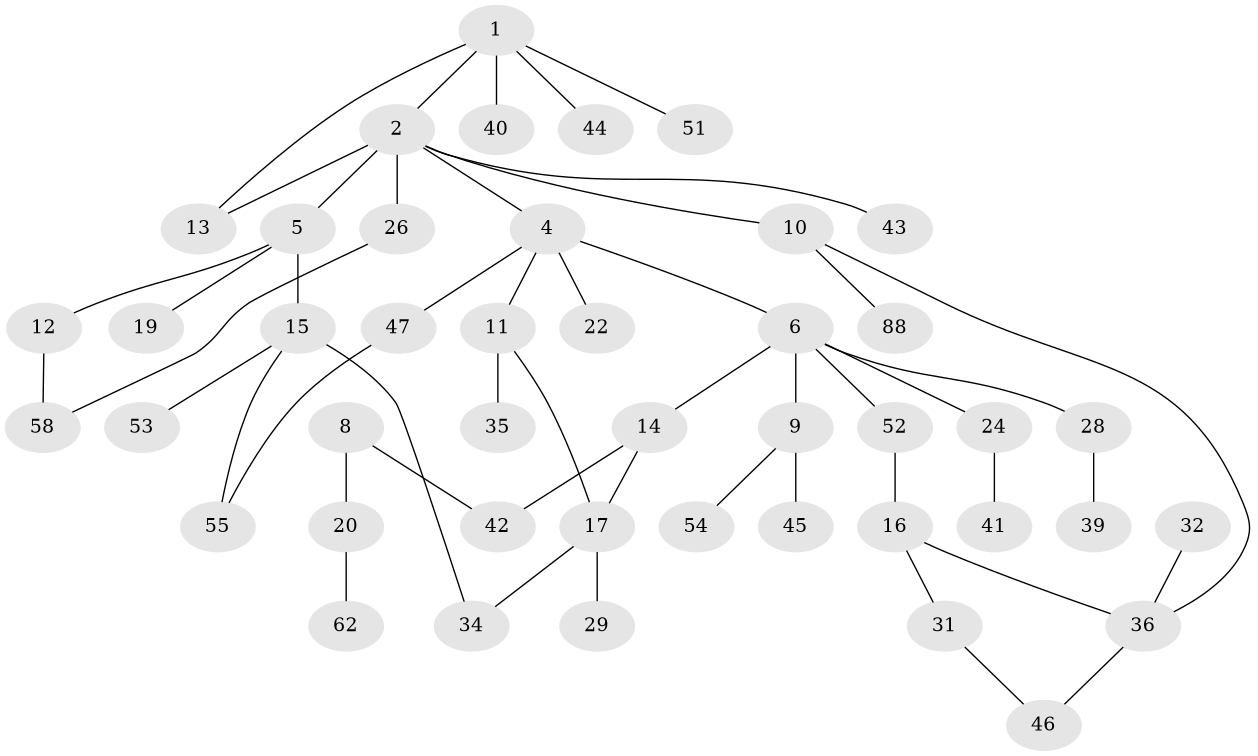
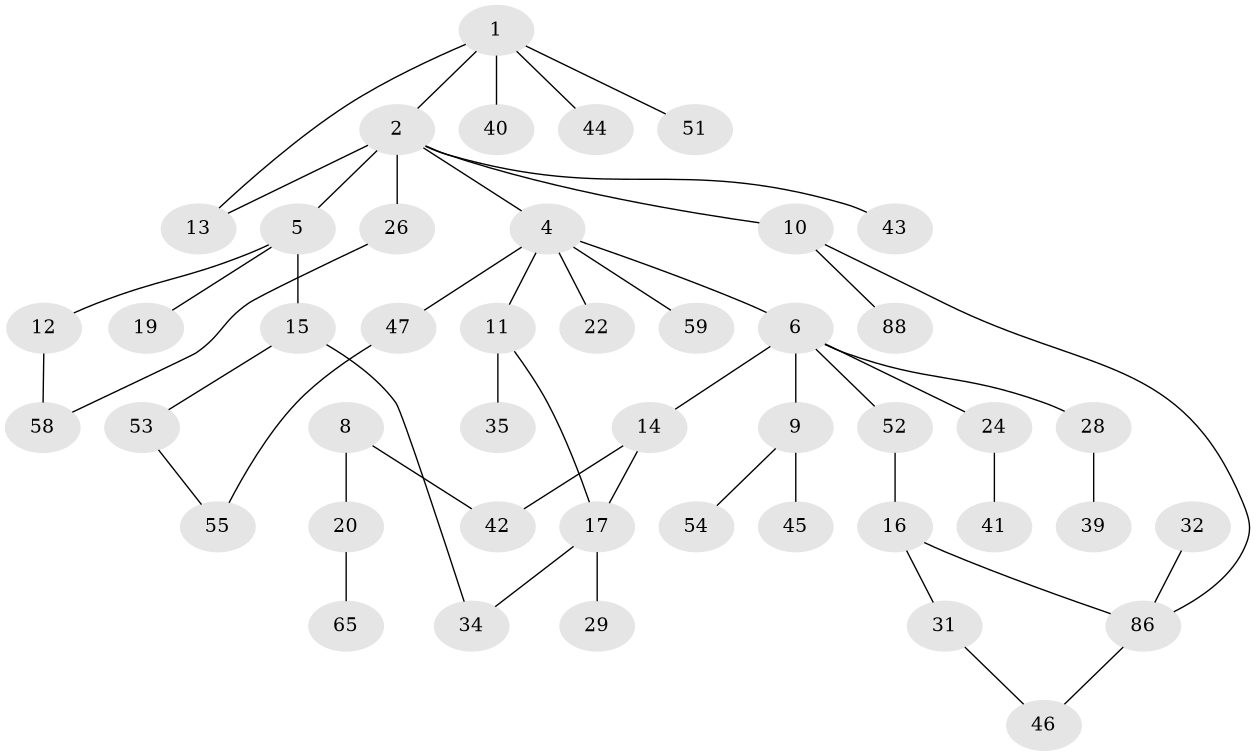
node "59": added
edge "15" -- "55": now "53" -- "55"
node "62": label "62" -> "65"
node "36": label "36" -> "86"
